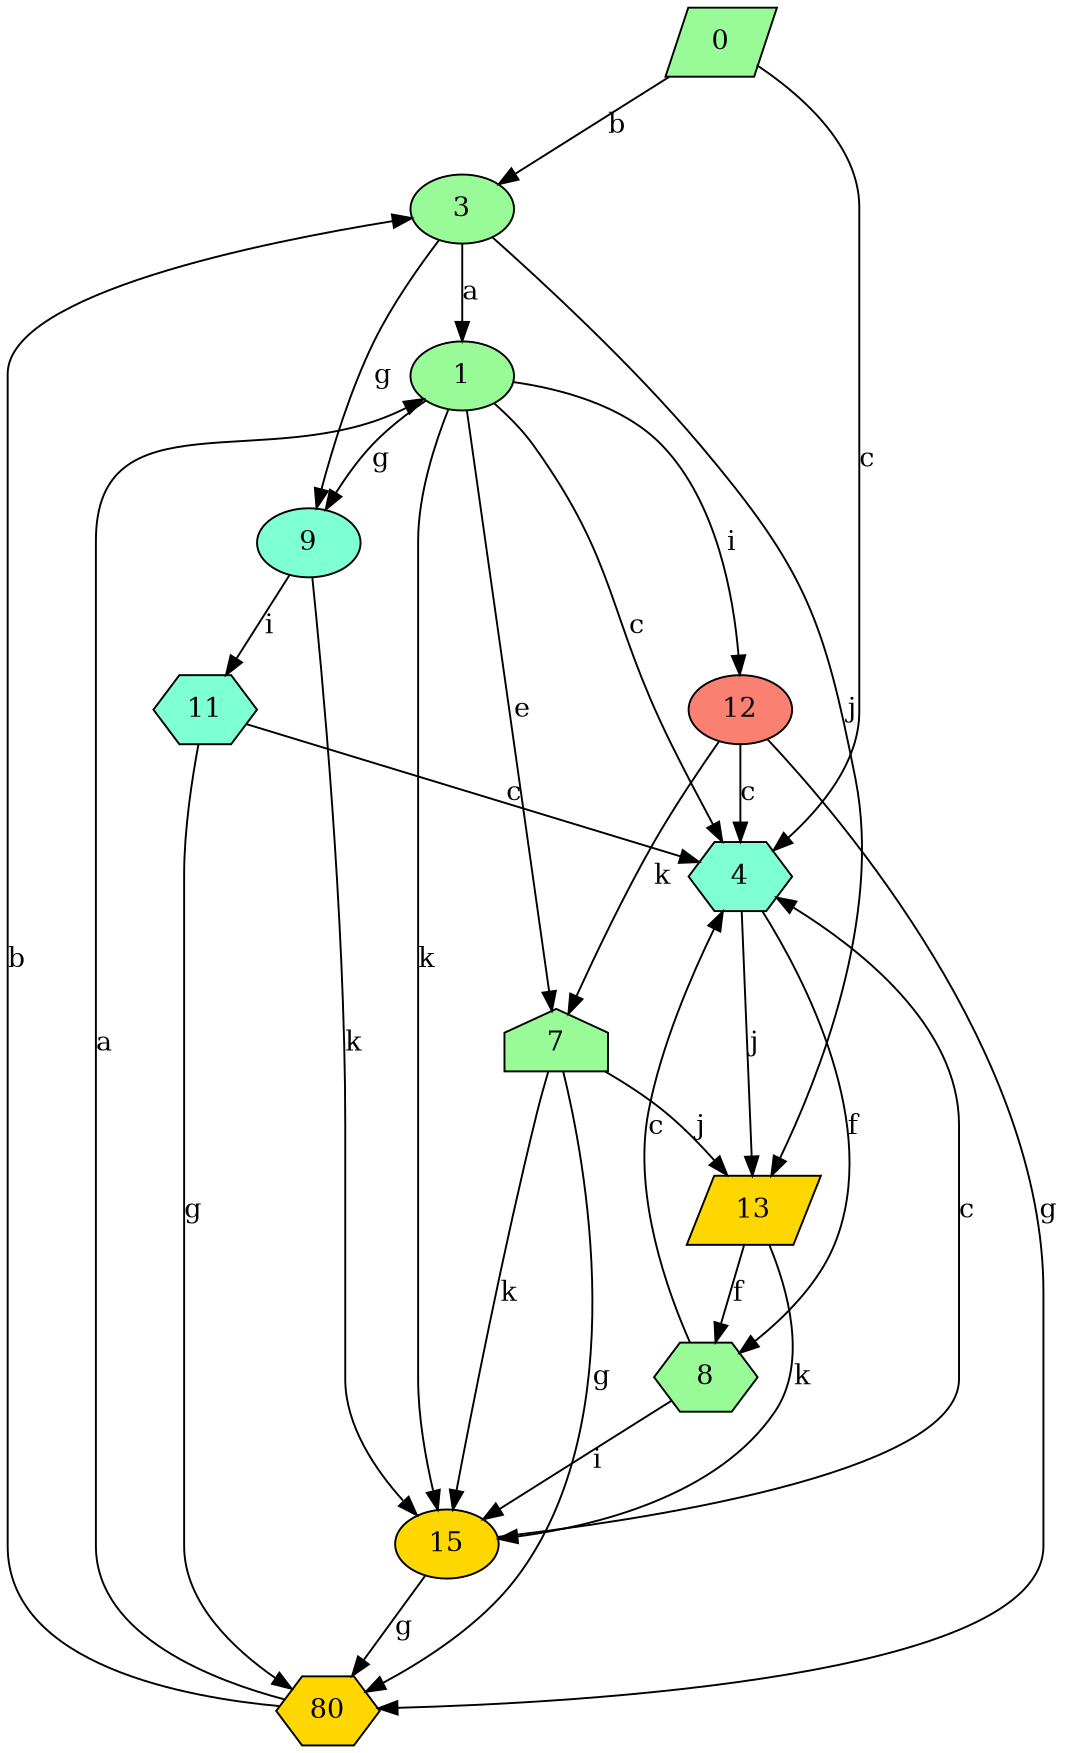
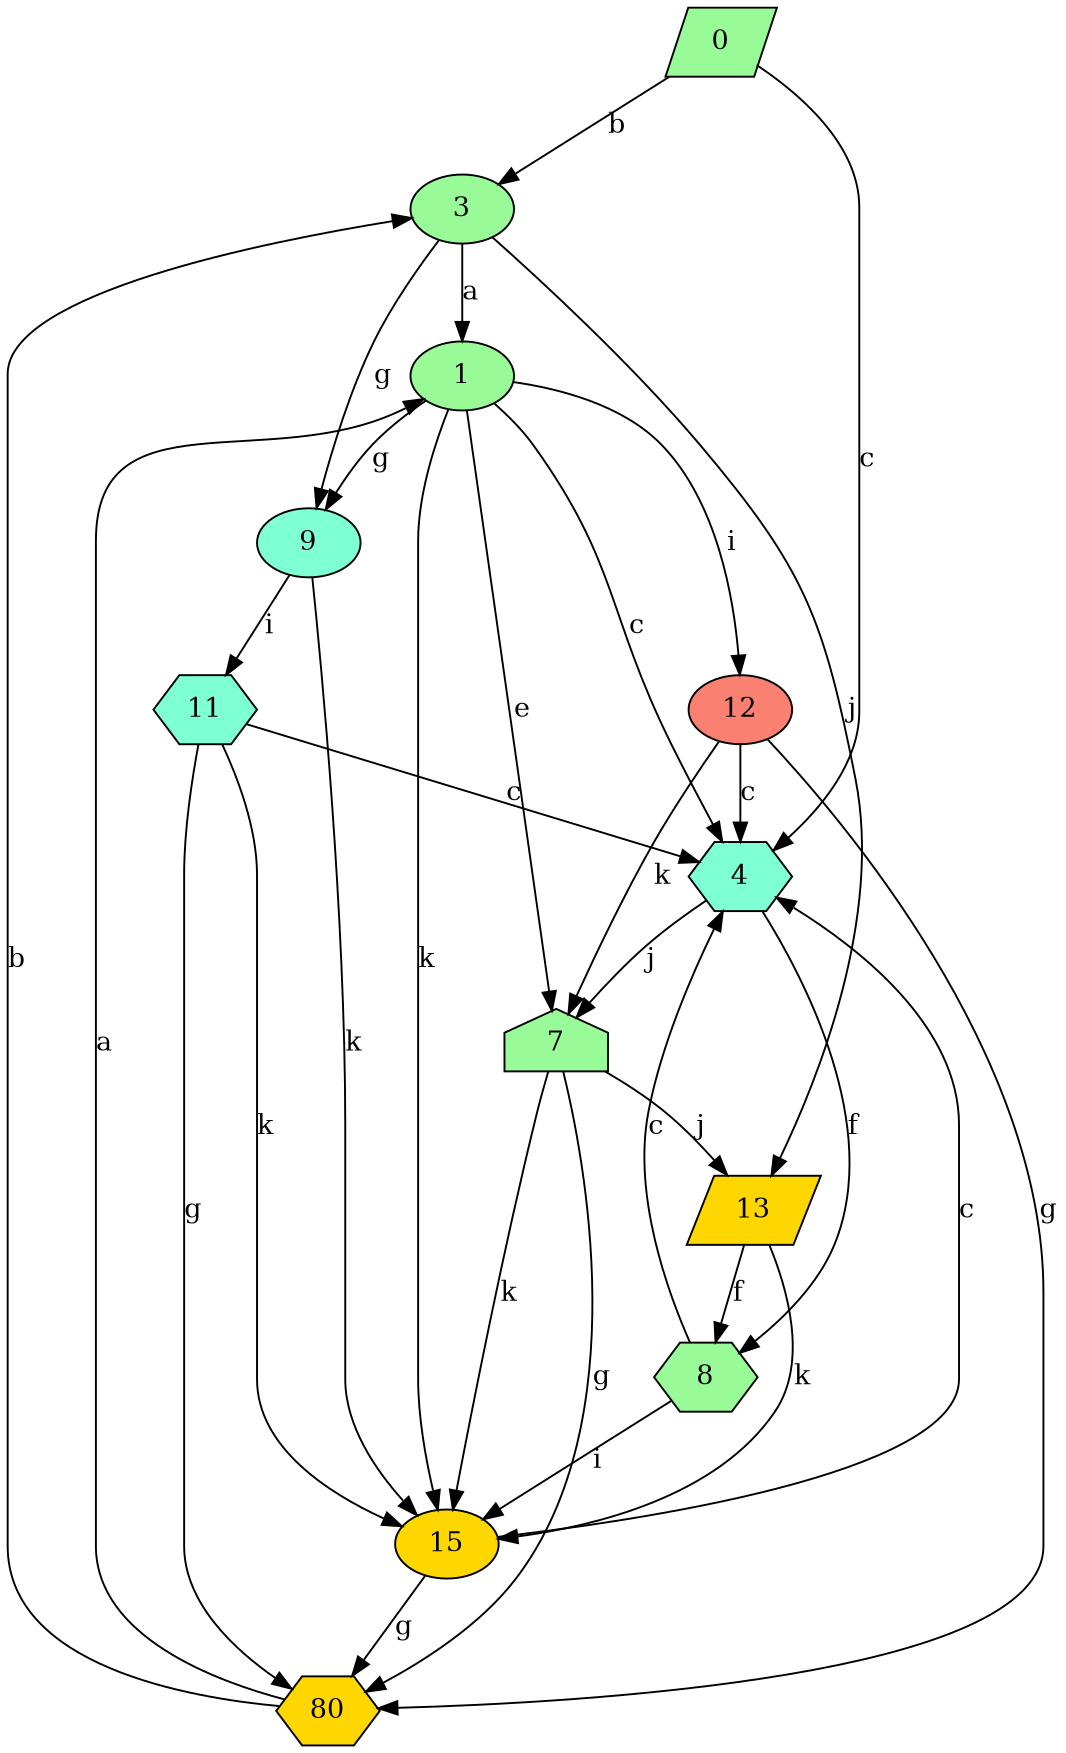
edge "4" -> "13": now "4" -> "7"
edge "11" -> "15": added, label "k"
